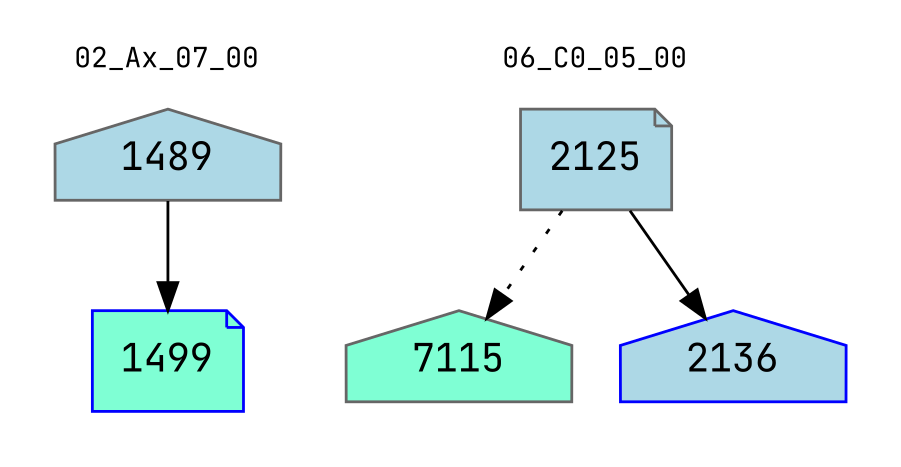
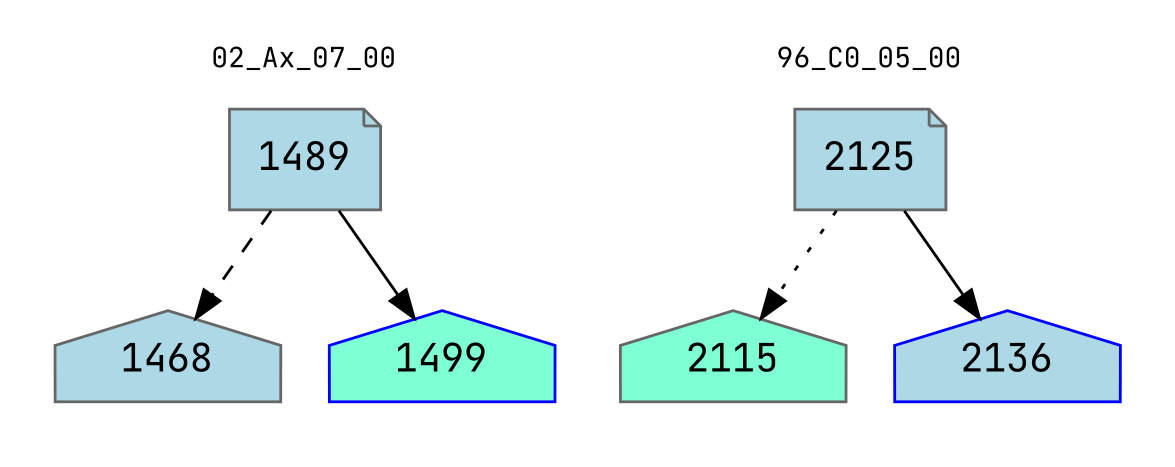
cluster "06_C0_05_00": label "06_C0_05_00" -> "96_C0_05_00"
node "1489": shape house -> note
node "1468": added
node "1499": shape note -> house
node "7115": label "7115" -> "2115"
